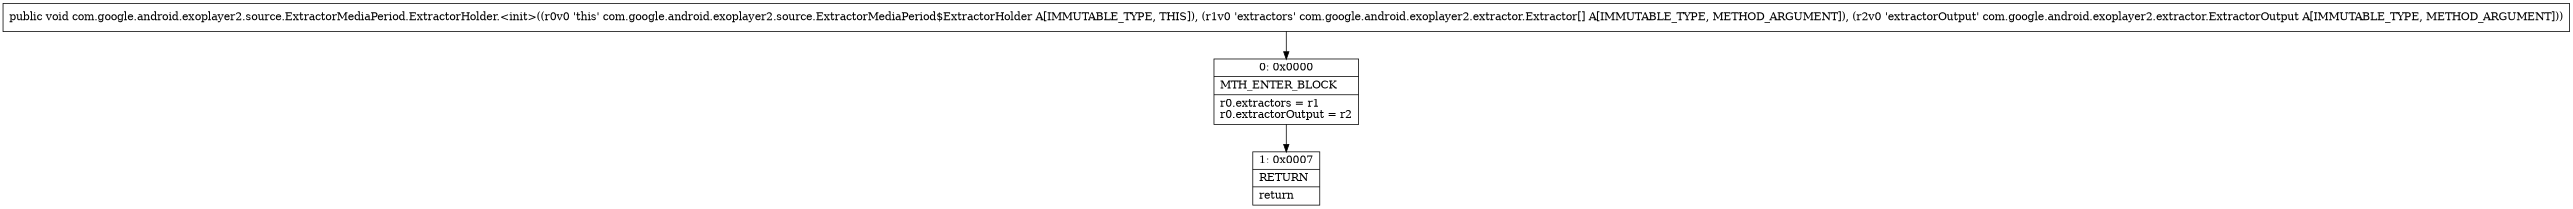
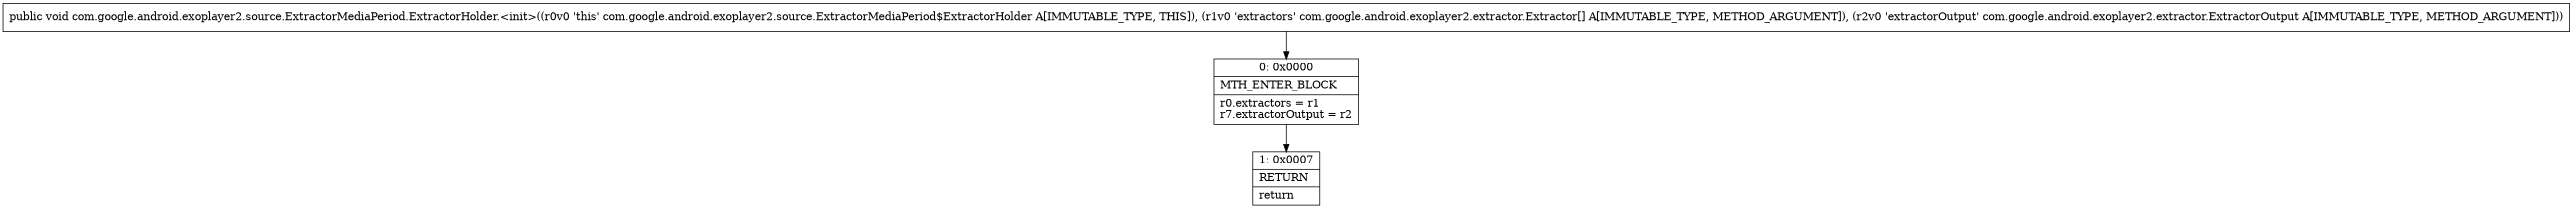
node "0: 0x0000": text "r0.extractorOutput = r2" -> "r7.extractorOutput = r2"
